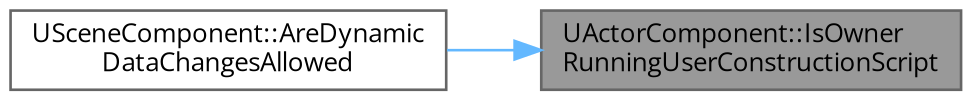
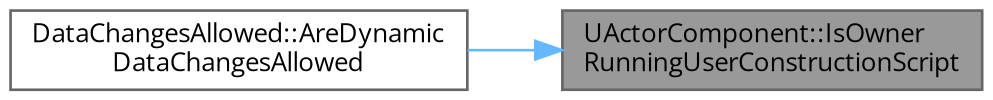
node "USceneComponent::AreDynamic DataChangesAllowed": label "USceneComponent::AreDynamic DataChangesAllowed" -> "DataChangesAllowed::AreDynamic DataChangesAllowed"
